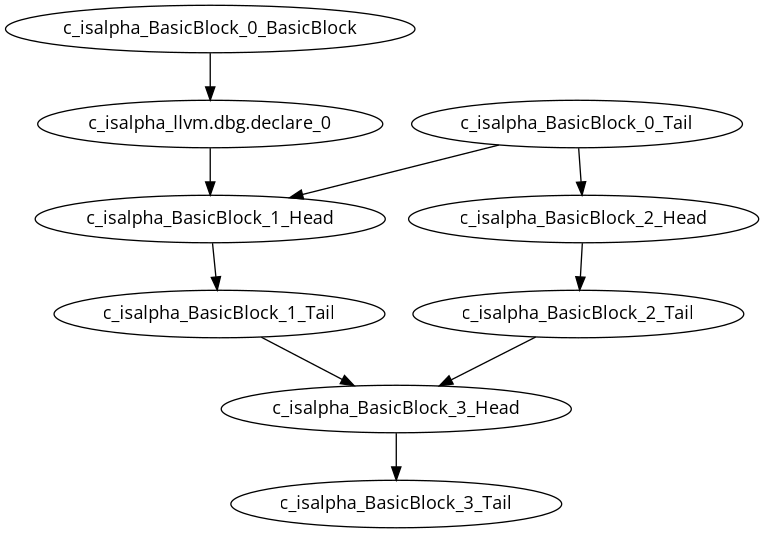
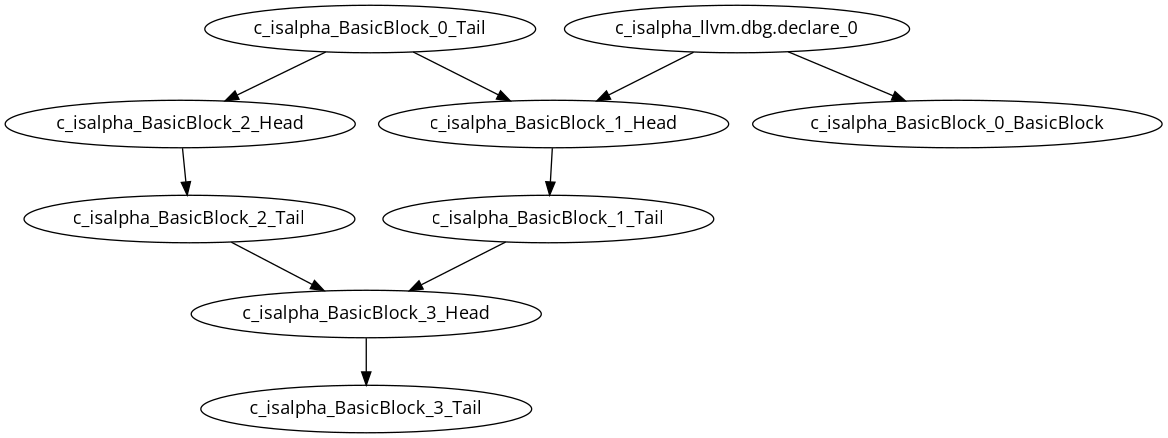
edge "c_isalpha_BasicBlock_0_BasicBlock" -> "c_isalpha_llvm.dbg.declare_0": reversed
